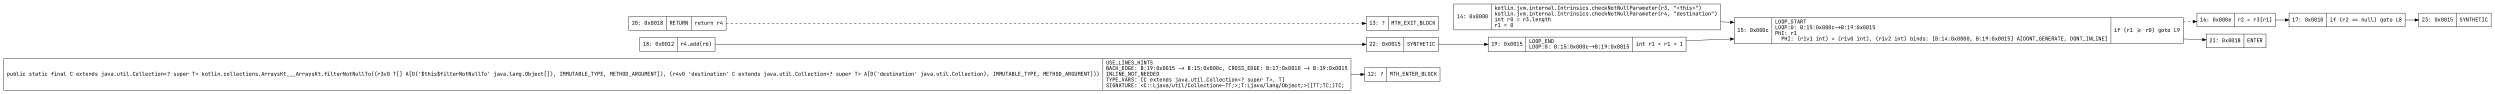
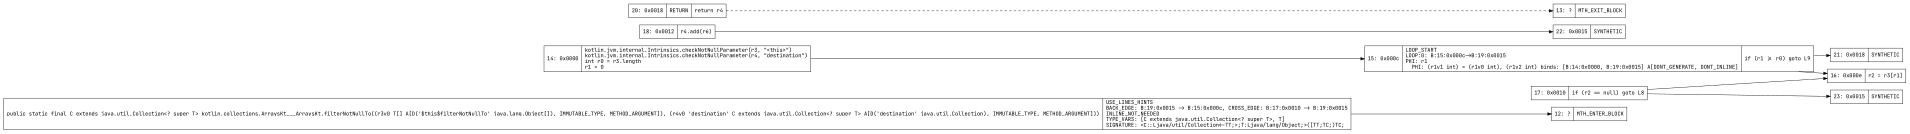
edge "16: 0x000e" -> "17: 0x0010": reversed
edge "15: 0x000c" -> "16: 0x000e": style dashed -> solid
node "21: 0x0018": text "ENTER" -> "SYNTHETIC"
node "19: 0x0015": removed
